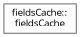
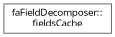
node "fieldsCache:: fieldsCache": label "fieldsCache:: fieldsCache" -> "faFieldDecomposer:: fieldsCache"
